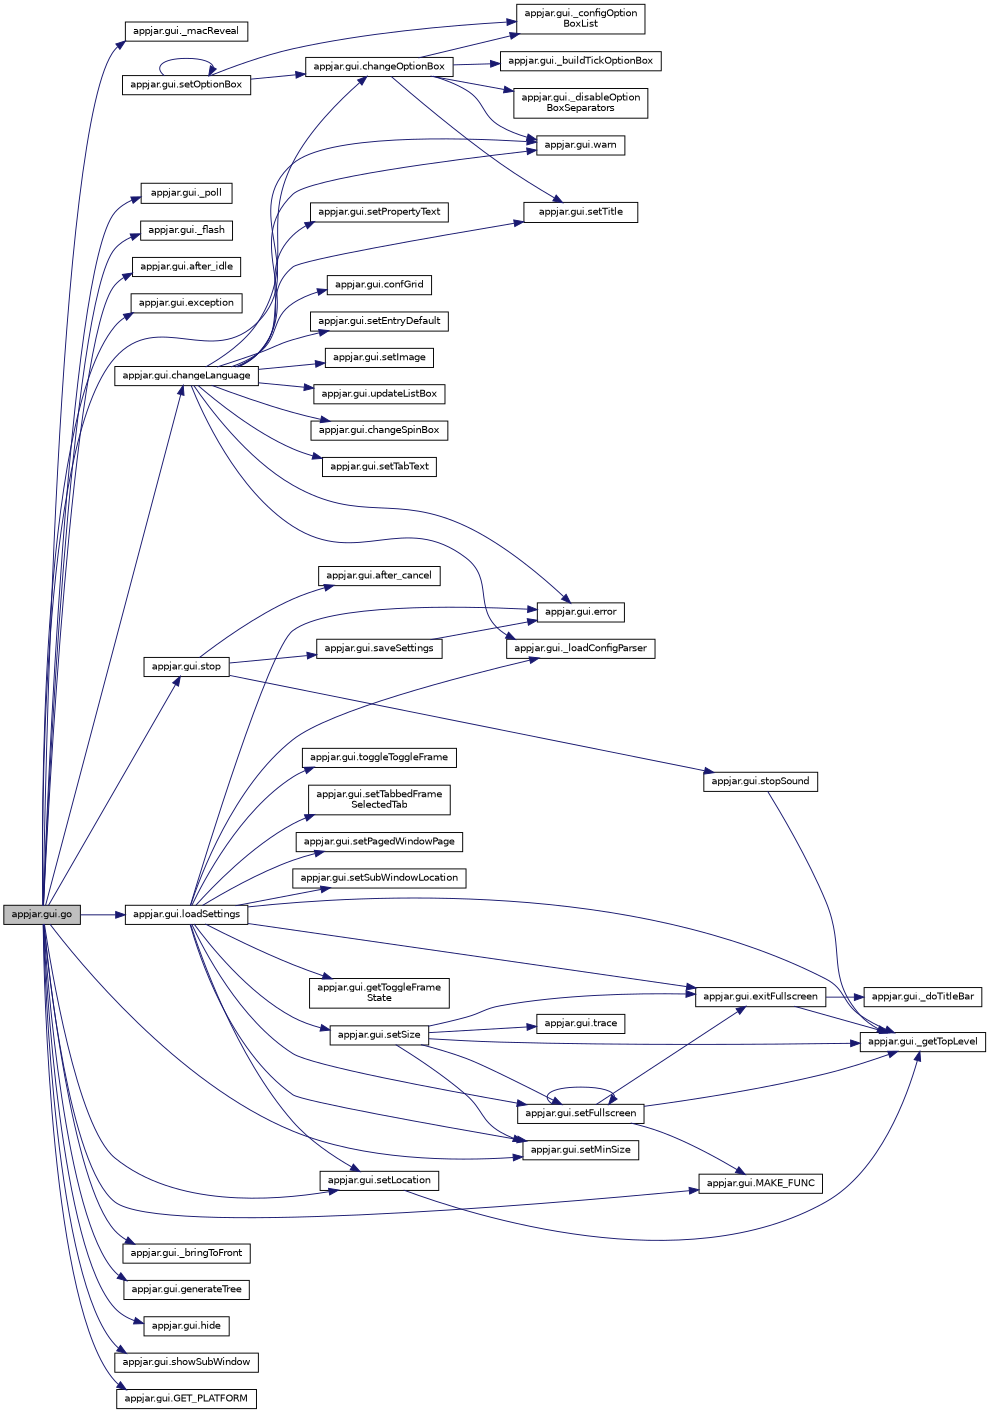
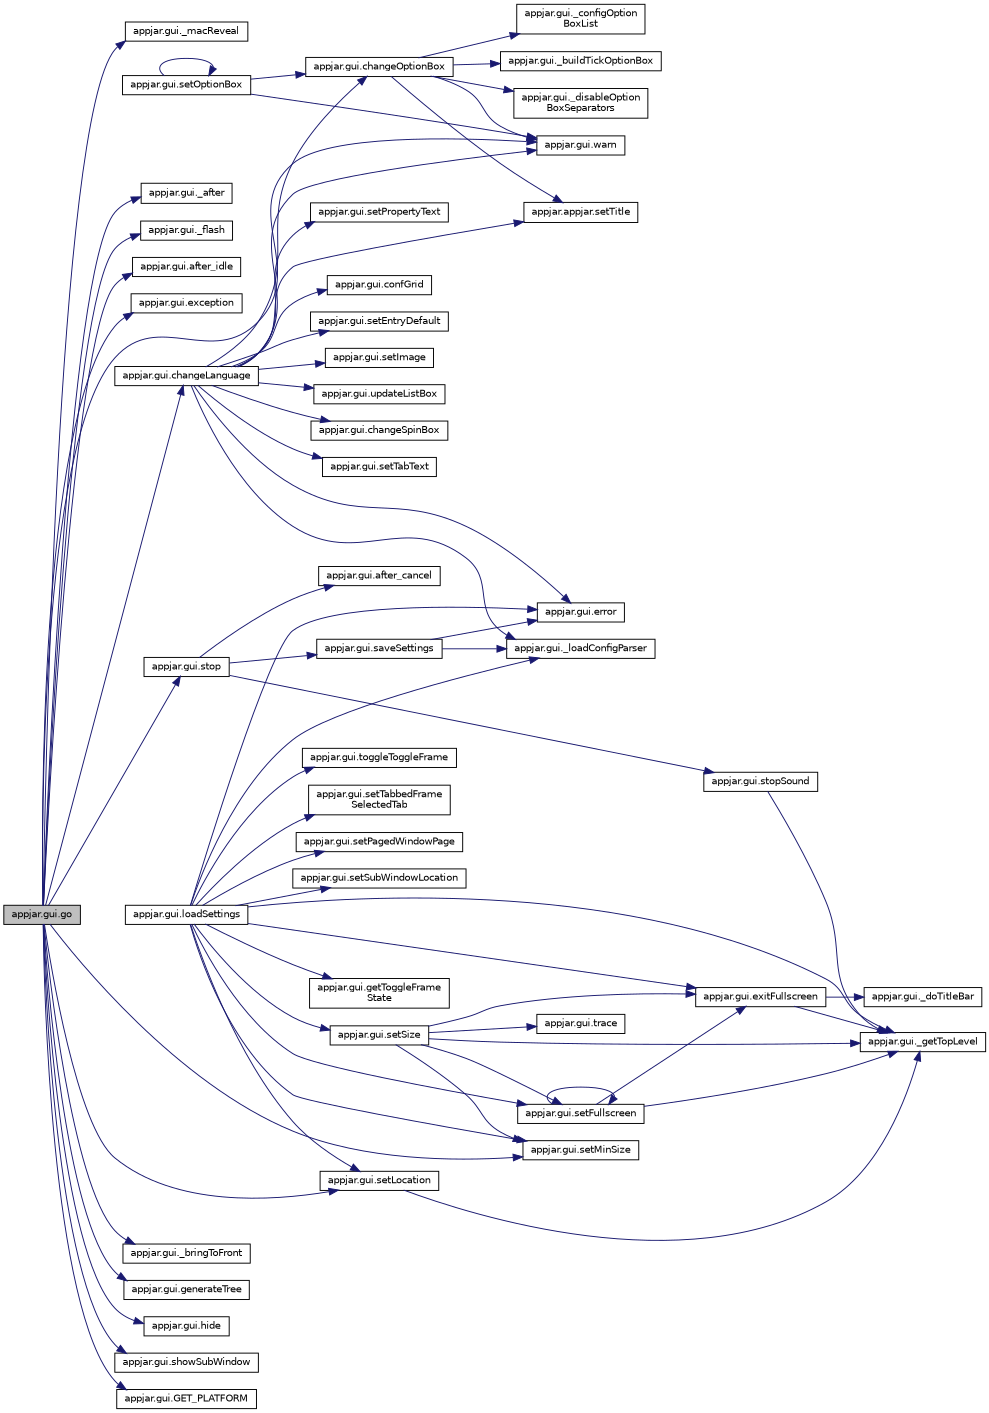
edge "appjar.gui.setOptionBox" -> "appjar.gui._configOption BoxList": now "appjar.gui.setOptionBox" -> "appjar.gui.warn"
node "appjar.gui._poll": label "appjar.gui._poll" -> "appjar.gui._after"
node "appjar.gui.setTitle": label "appjar.gui.setTitle" -> "appjar.appjar.setTitle"
edge "appjar.gui.saveSettings" -> "appjar.gui._loadConfigParser": added
edge "appjar.gui.go" -> "appjar.gui.loadSettings": removed
node "appjar.gui.MAKE_FUNC": removed
